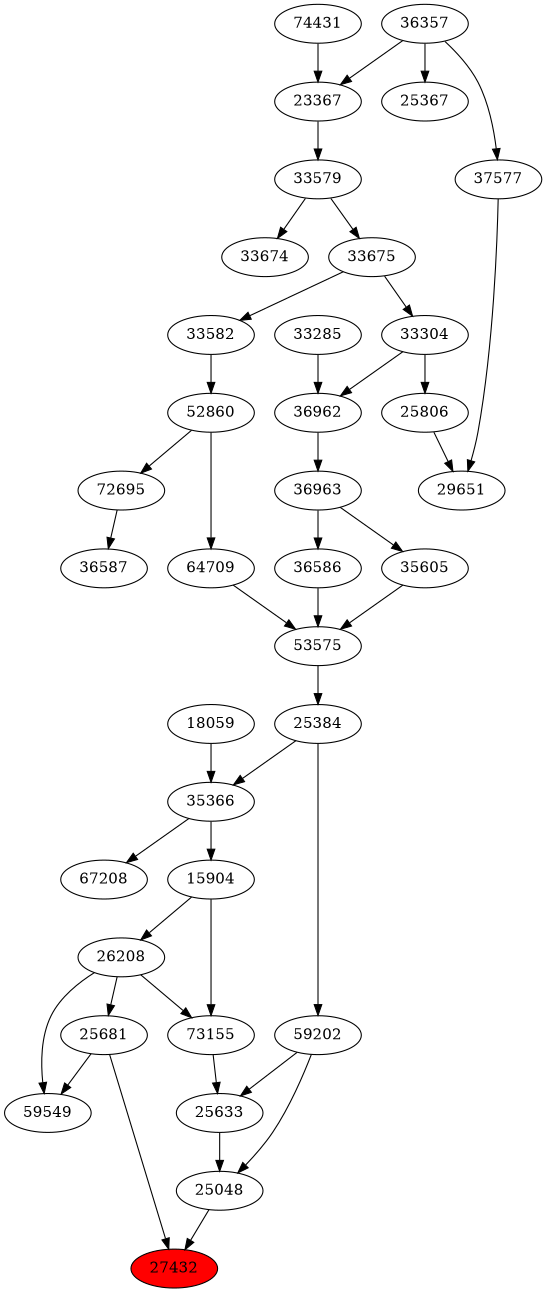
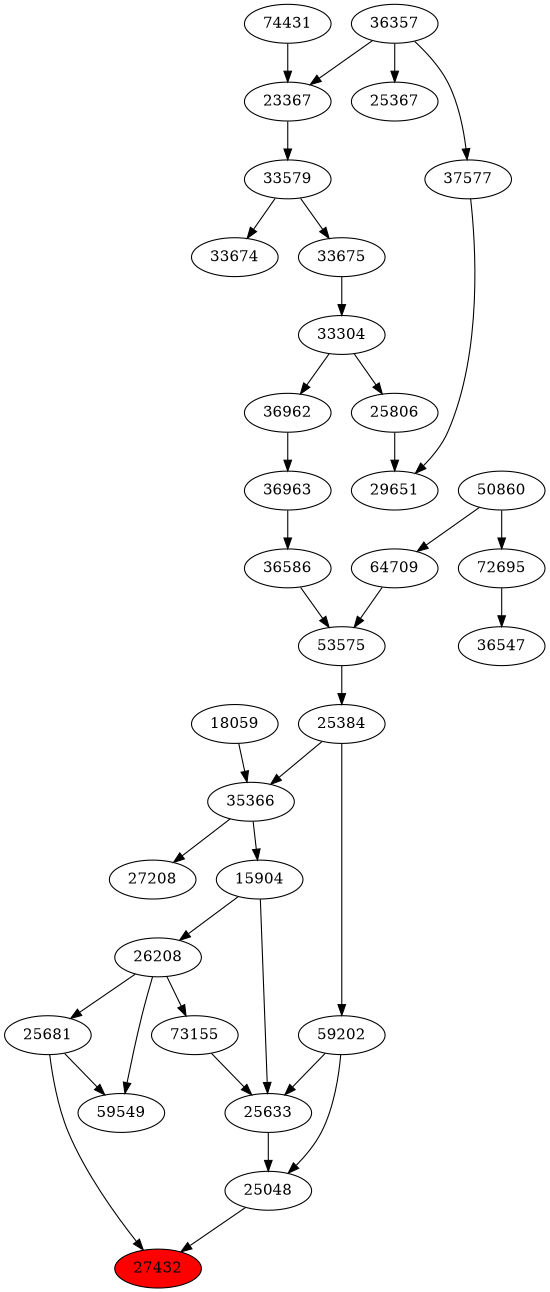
node "33582": removed
node "33285": removed
node "52860": label "52860" -> "50860"
node "36587": label "36587" -> "36547"
node "35605": removed
node "67208": label "67208" -> "27208"
edge "15904" -> "73155": now "15904" -> "25633"
